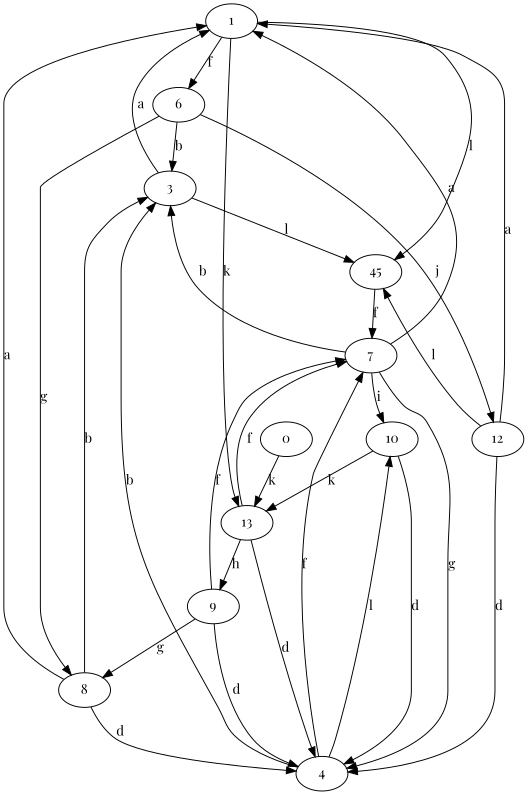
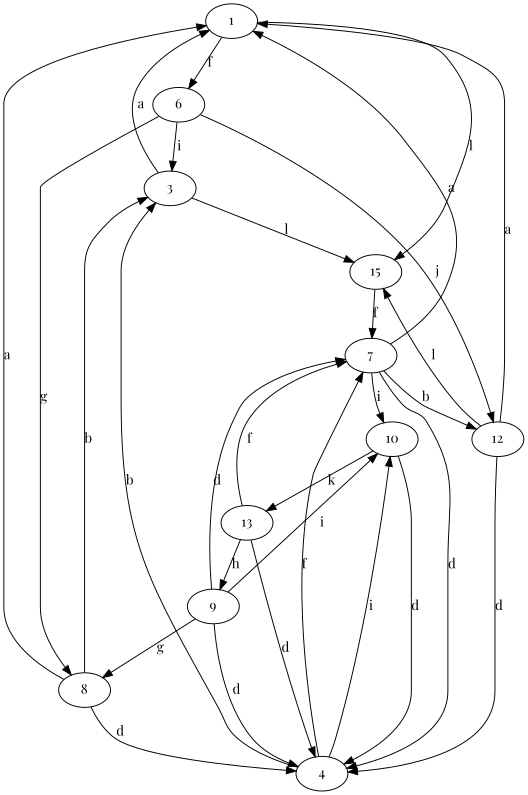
edge "6" -> "3": label "b" -> "i"
edge "1" -> "13": removed, label "k"
node "45": label "45" -> "15"
edge "7" -> "3": now "7" -> "12"
node "0": removed
edge "9" -> "7": label "f" -> "d"
edge "9" -> "10": added, label "i"
edge "7" -> "4": label "g" -> "d"
edge "4" -> "10": label "l" -> "i"
